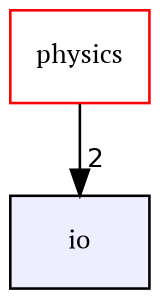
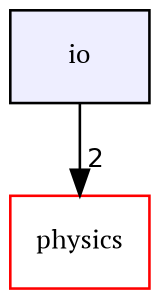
edge "physics" -> "io": reversed
